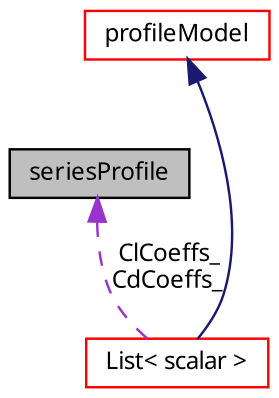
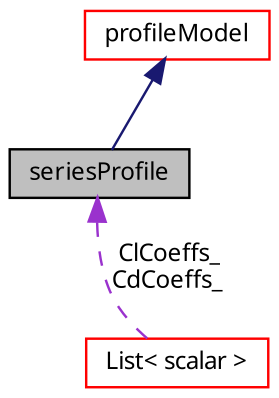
edge "List< scalar >" -> "profileModel": now "seriesProfile" -> "profileModel"
